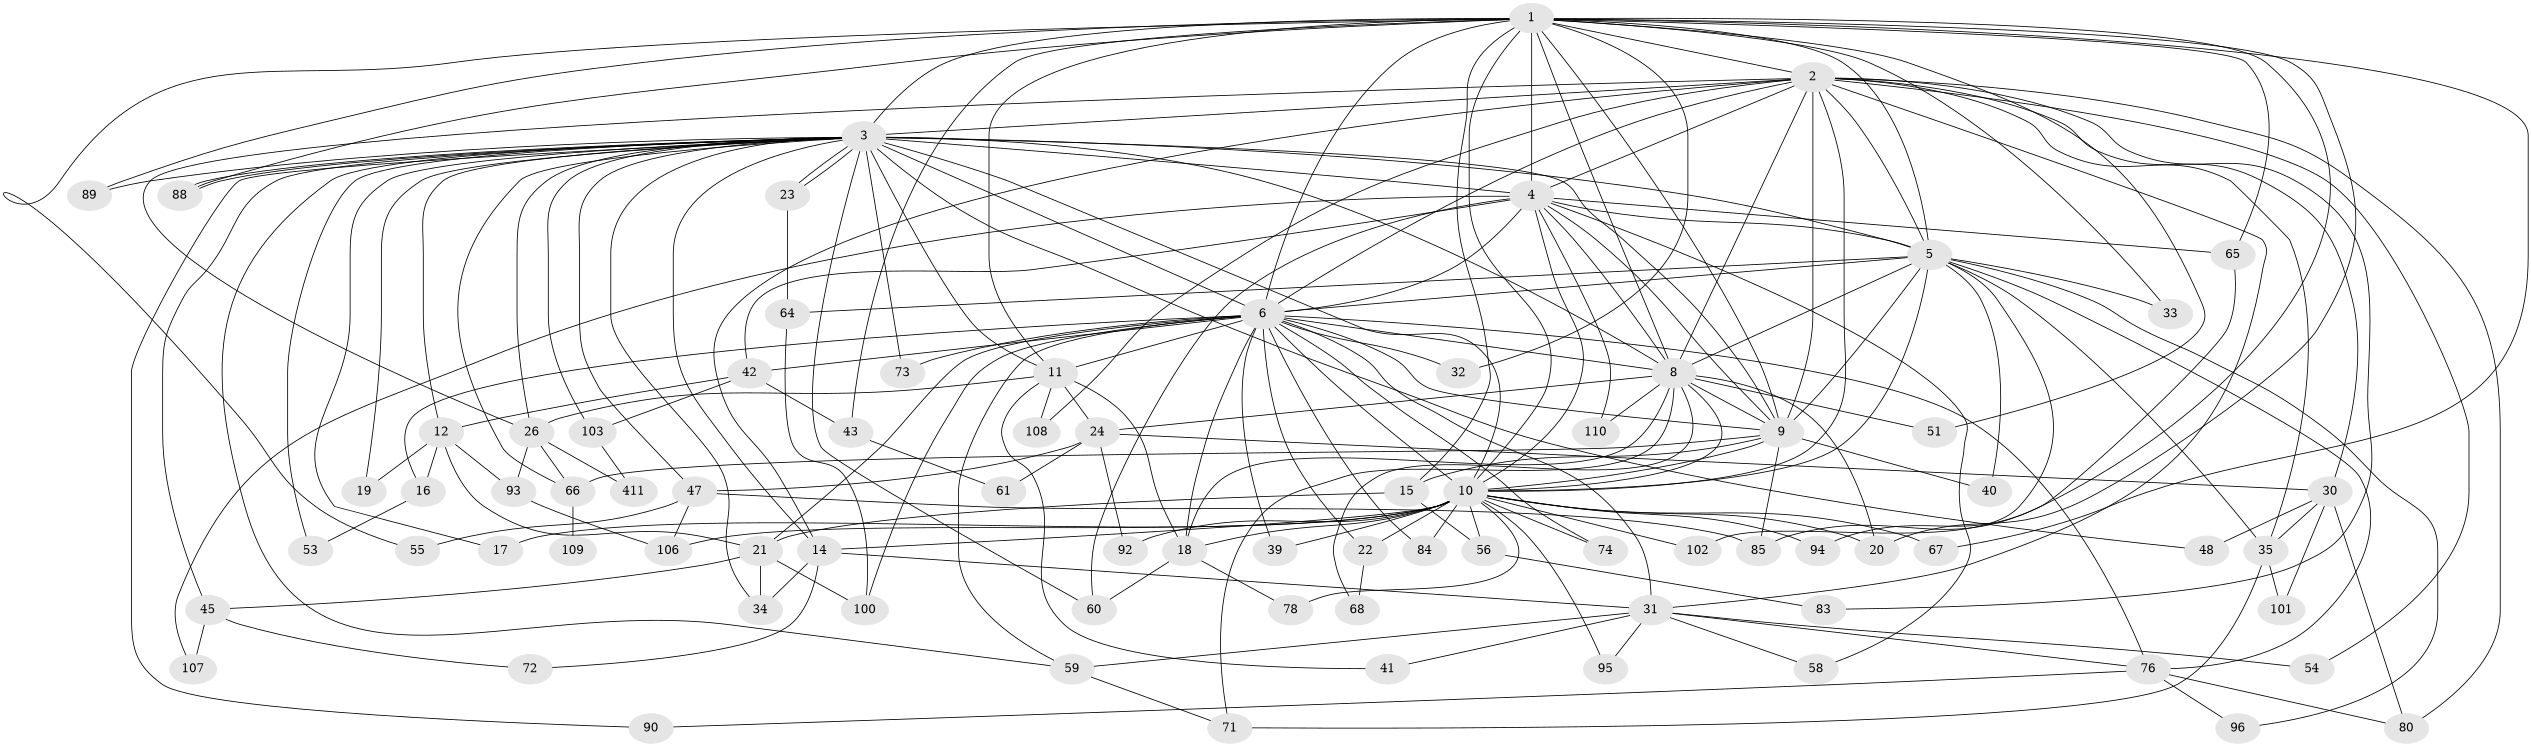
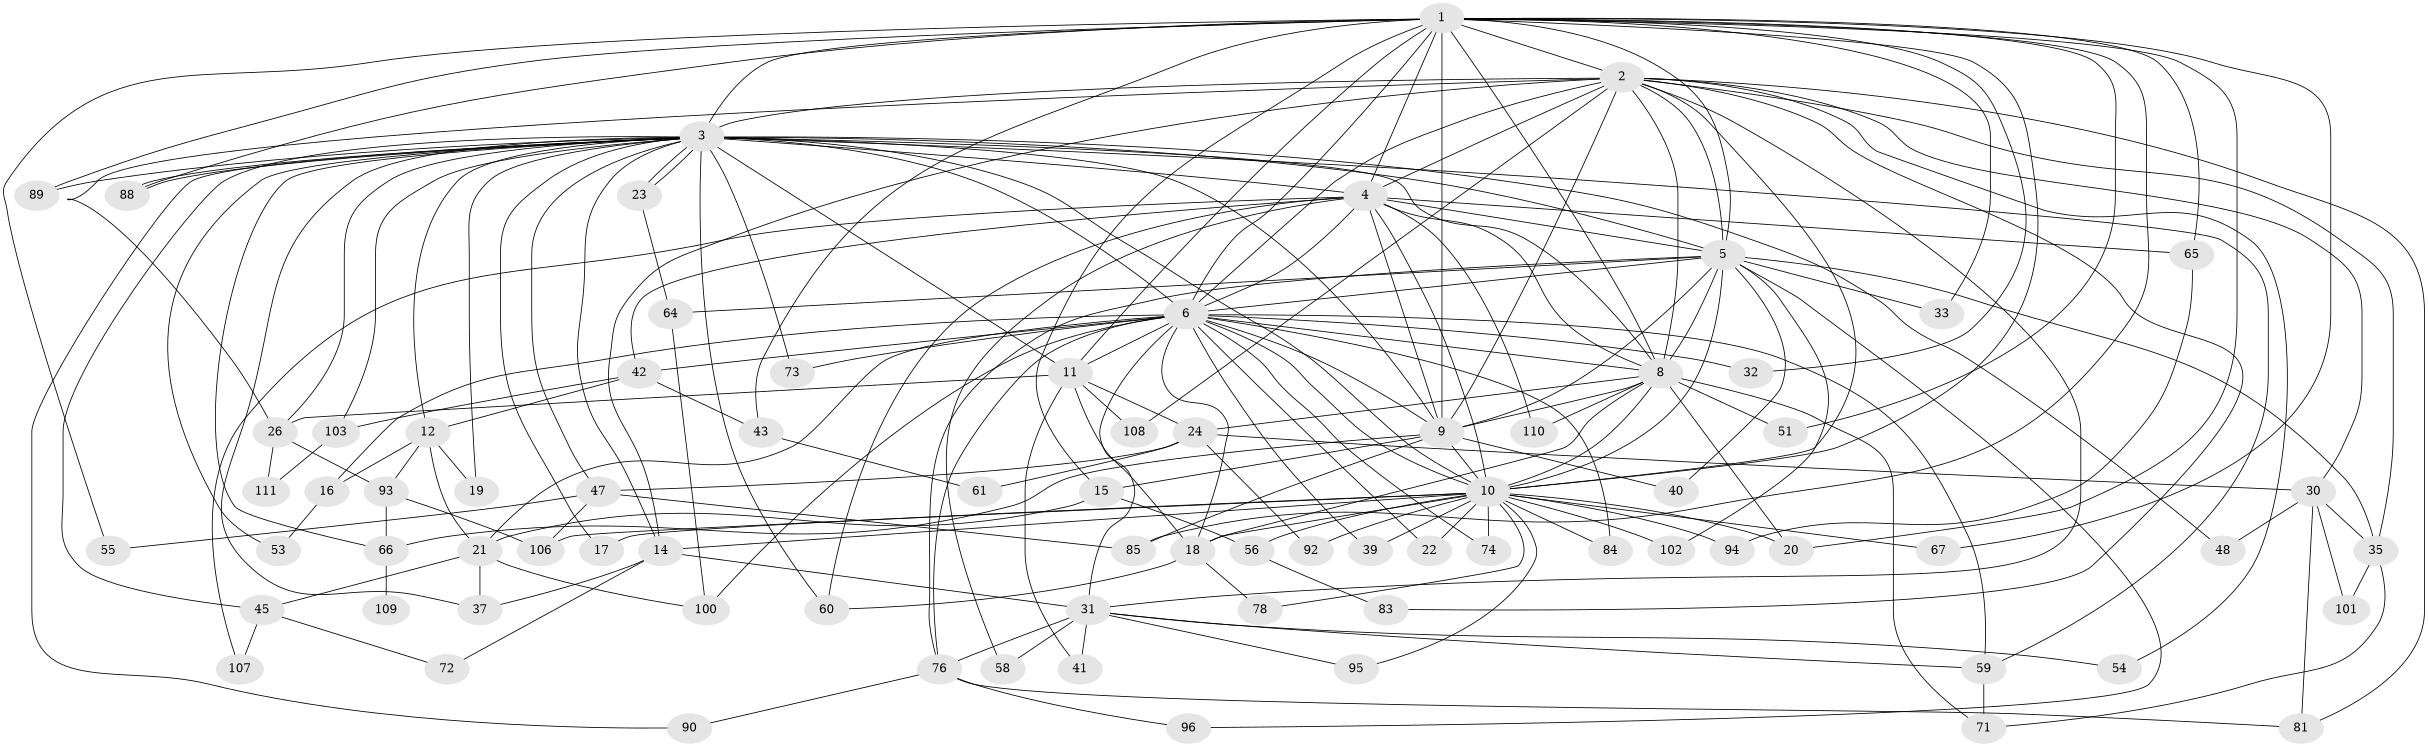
edge "26" -- "66": now "93" -- "66"
node "411": label "411" -> "111"
node "34": label "34" -> "37"
node "68": removed
node "80": label "80" -> "81"
